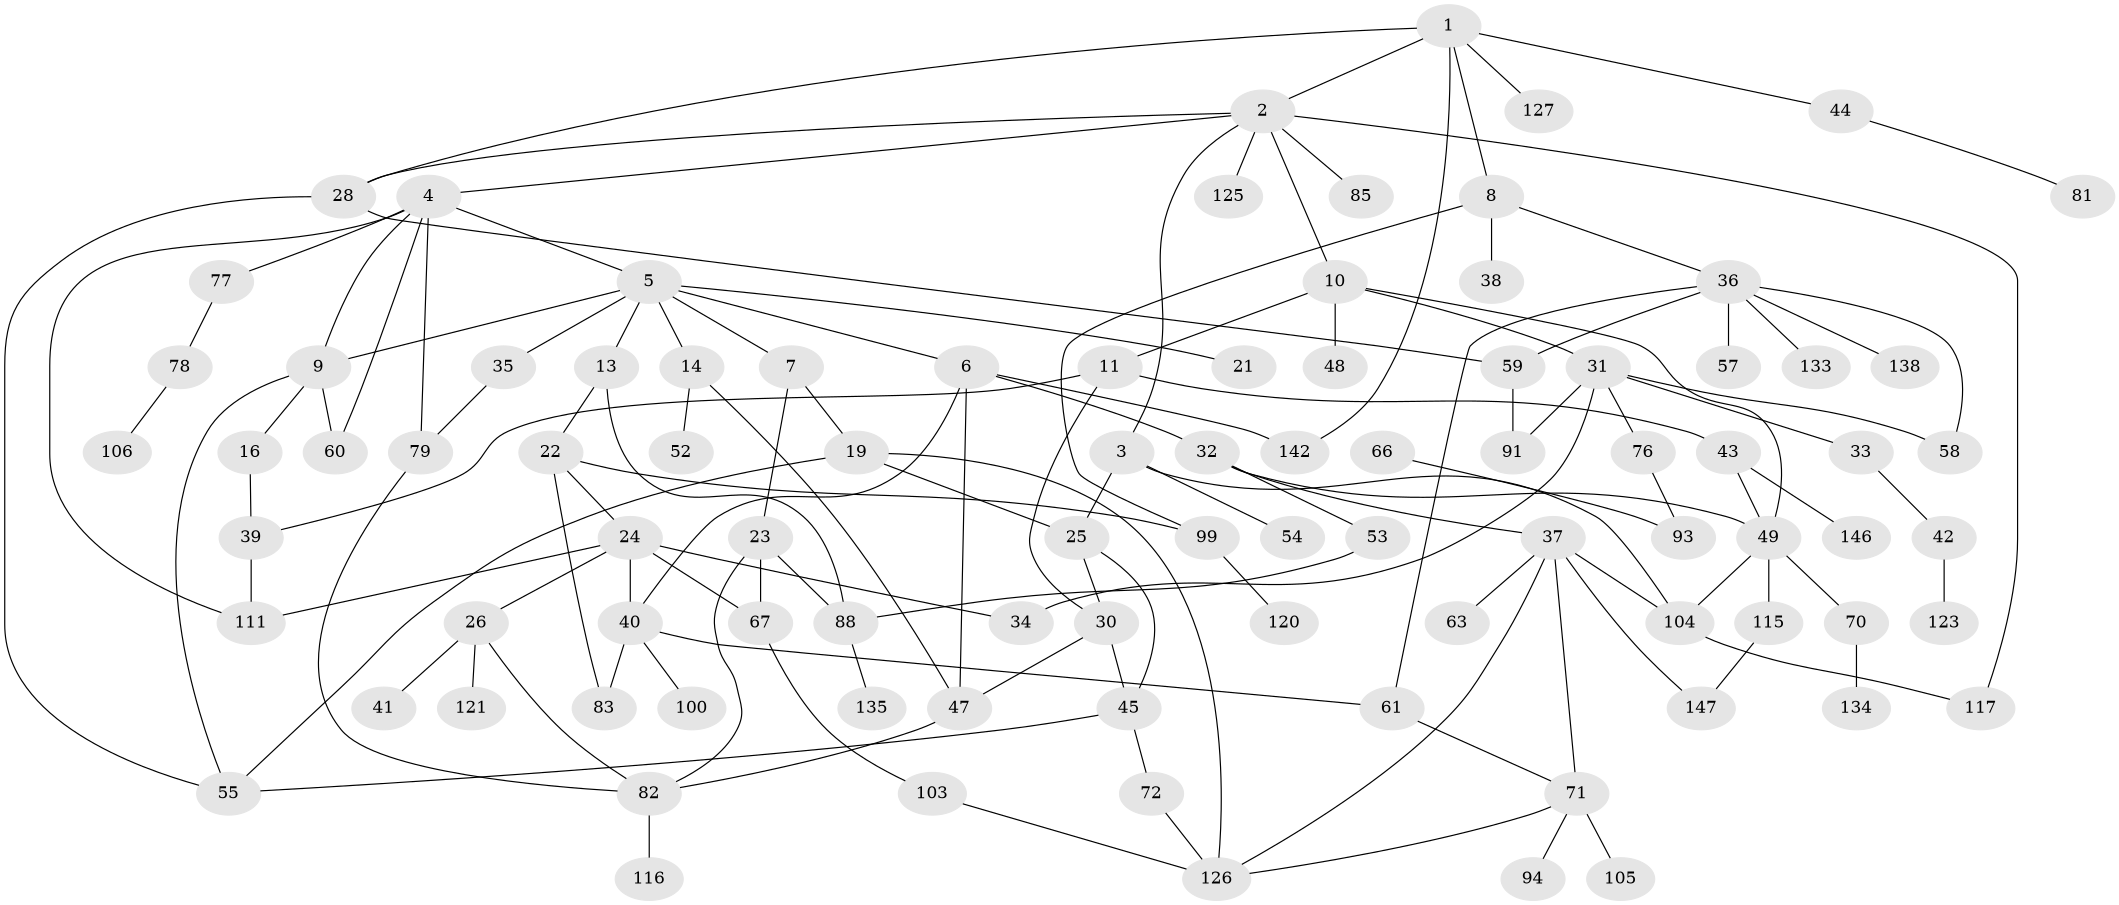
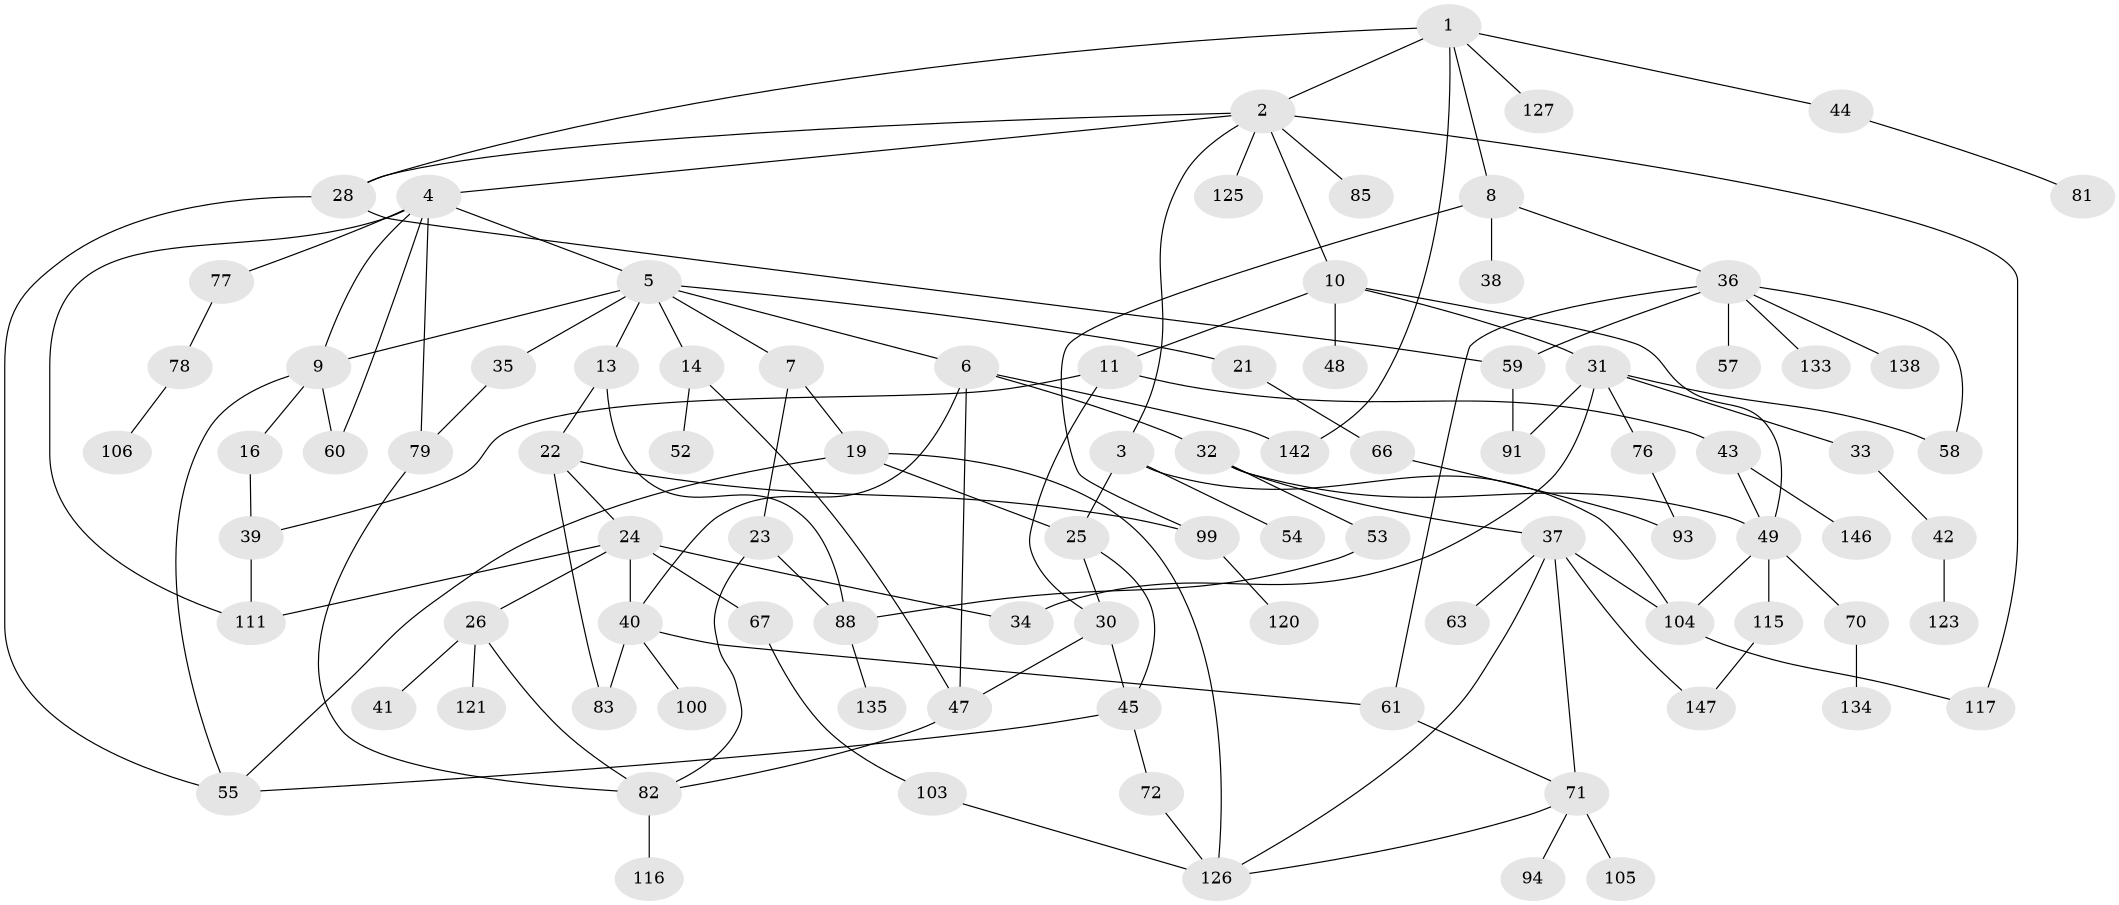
edge "21" -- "66": added
edge "23" -- "67": removed
